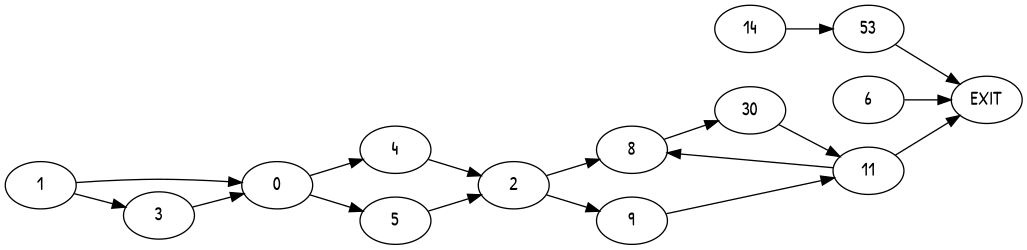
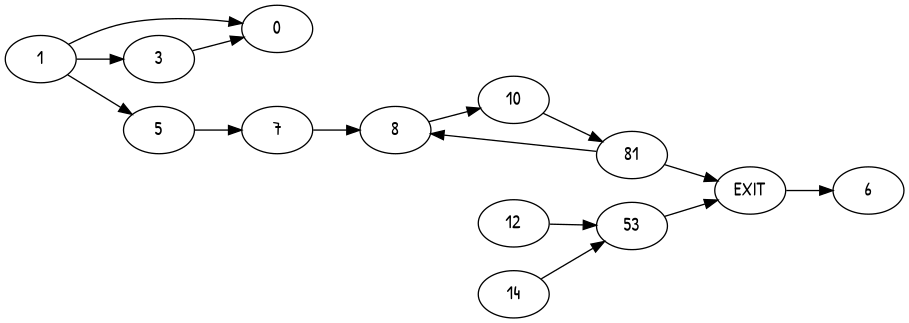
edge "6" -> "EXIT": reversed
node "30": label "30" -> "10"
node "4": removed
node "11": label "11" -> "81"
node "2": label "2" -> "7"
edge "0" -> "5": now "1" -> "5"
node "9": removed
node "12": added
